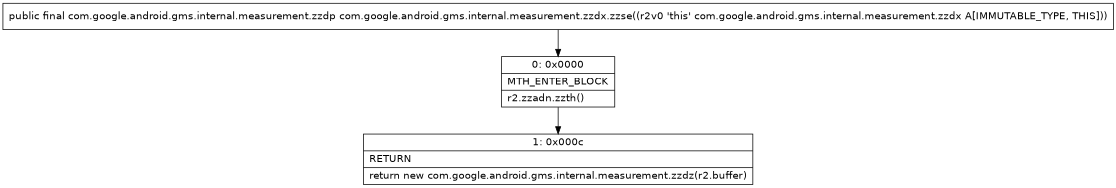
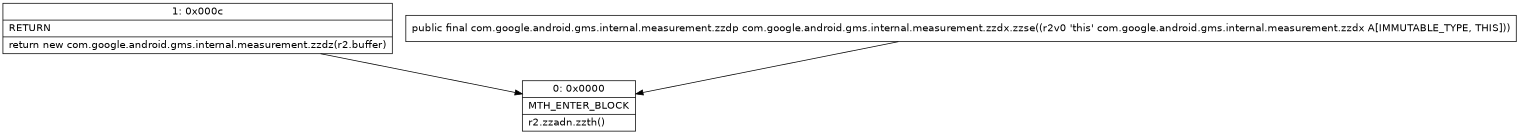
edge "0: 0x0000" -> "1: 0x000c": reversed
